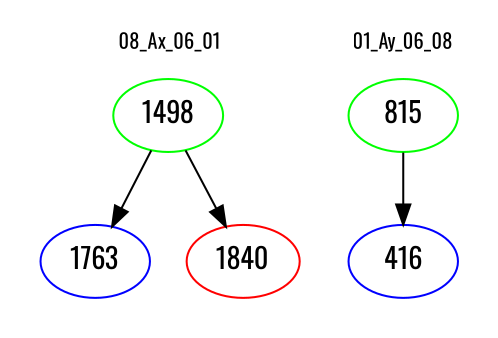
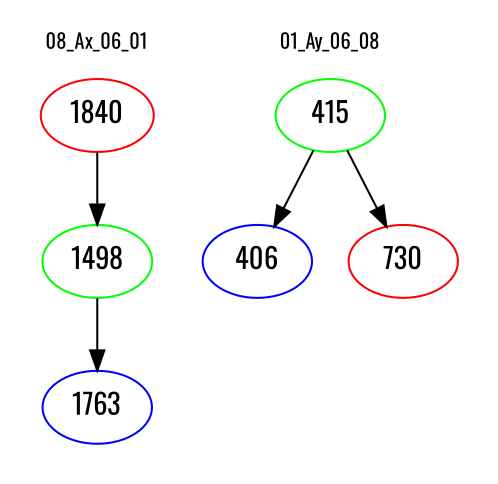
node "815": label "815" -> "415"
edge "1498" -> "1840": reversed
node "416": label "416" -> "406"
node "730": added
